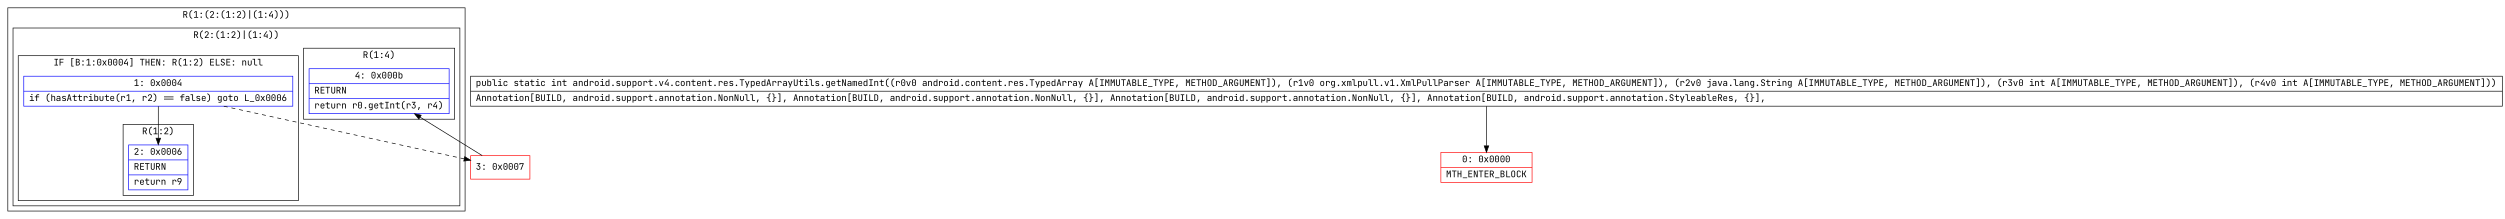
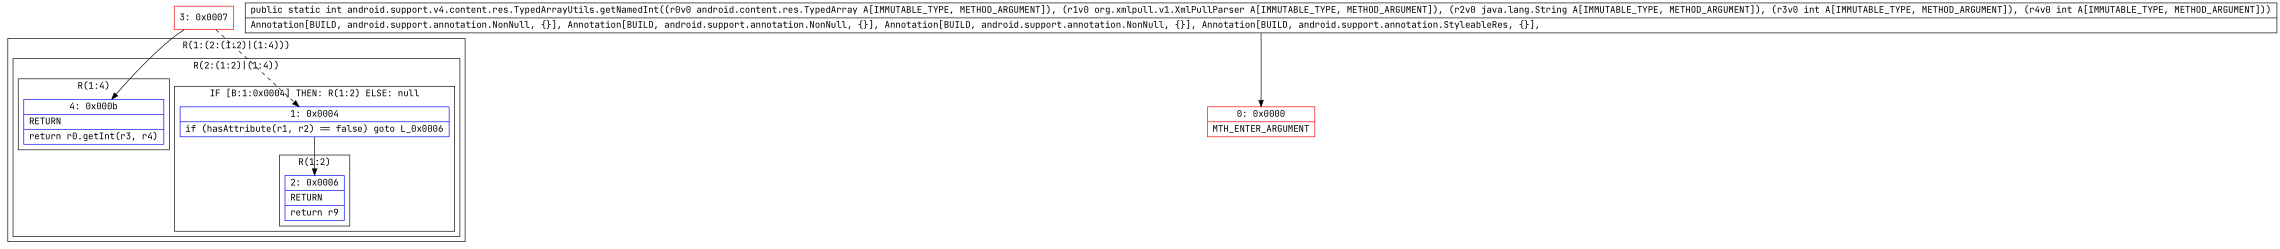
edge "1: 0x0004" -> "3: 0x0007": reversed
node "0: 0x0000": text "MTH_ENTER_BLOCK" -> "MTH_ENTER_ARGUMENT"
